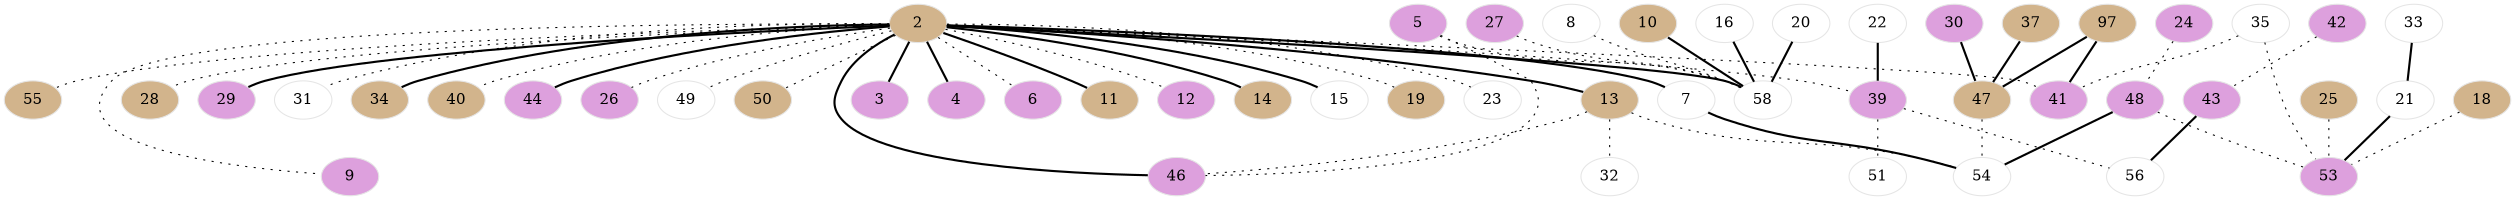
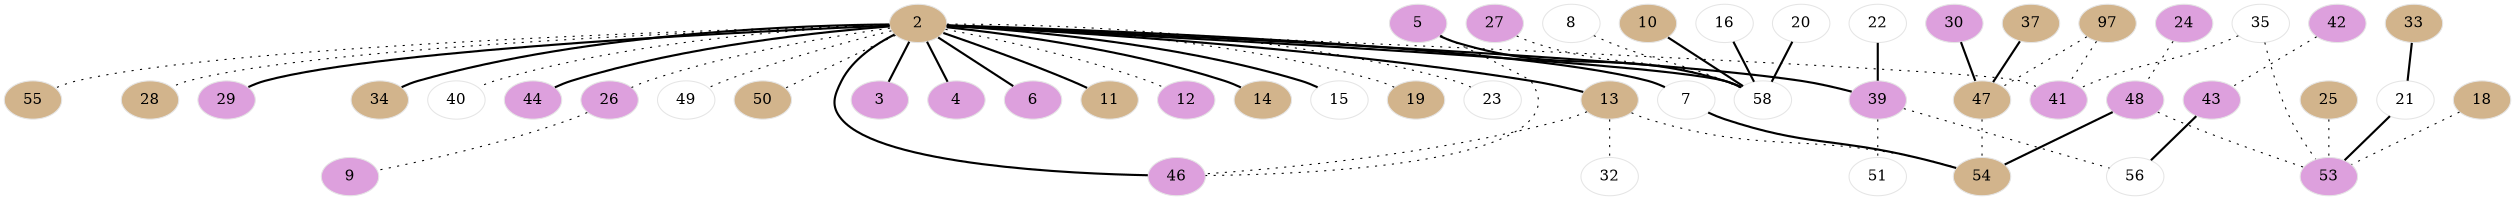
node "33": fillcolor white -> tan
edge "2" -- "9": now "26" -- "9"
edge "2" -- "39": style dotted -> bold
edge "2" -- "6": style dotted -> bold
edge "5" -- "58": style dotted -> bold
edge "97" -- "47": style bold -> dotted
edge "97" -- "41": style bold -> dotted
node "31": removed
node "40": fillcolor tan -> white
node "54": fillcolor white -> tan
